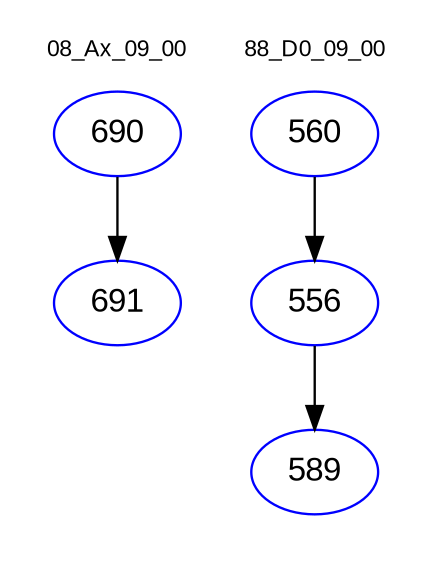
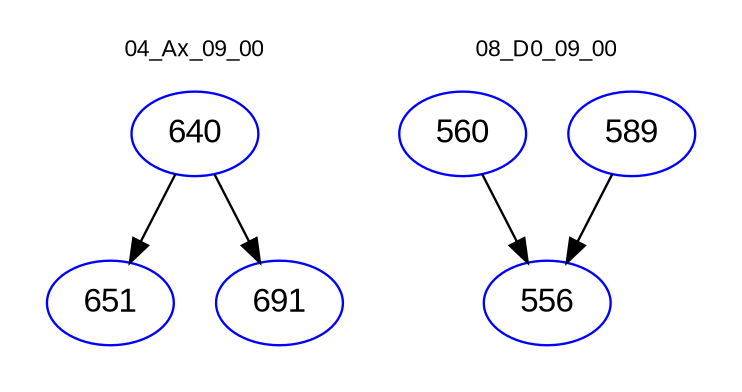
cluster "08_Ax_09_00": label "08_Ax_09_00" -> "04_Ax_09_00"
cluster "88_D0_09_00": label "88_D0_09_00" -> "08_D0_09_00"
node "690": label "690" -> "640"
node "651": added
edge "556" -> "589": reversed
